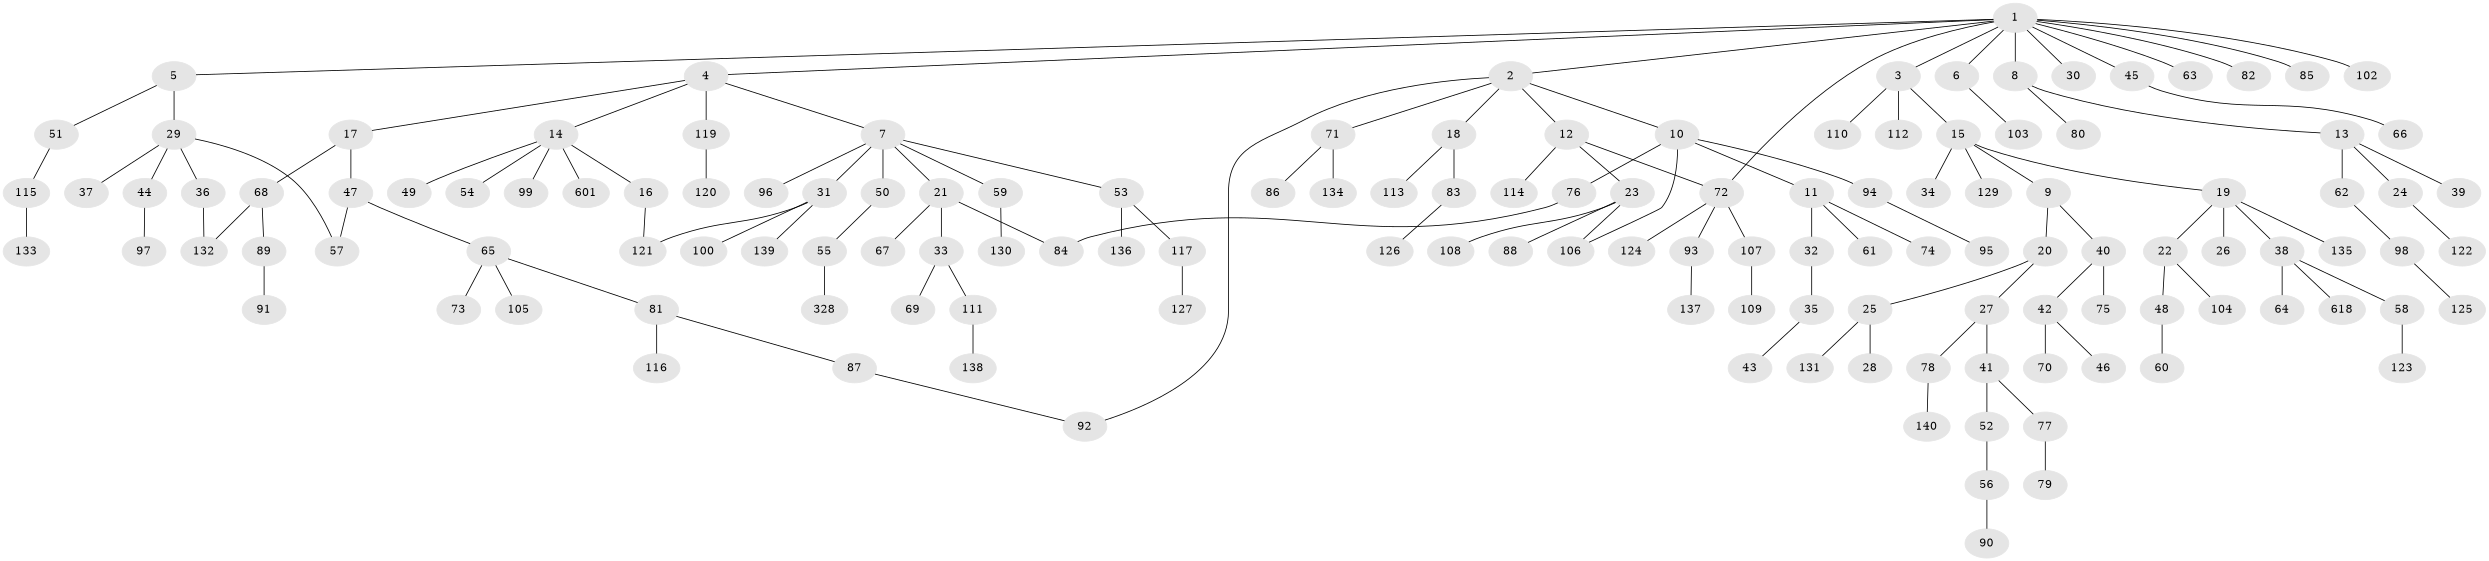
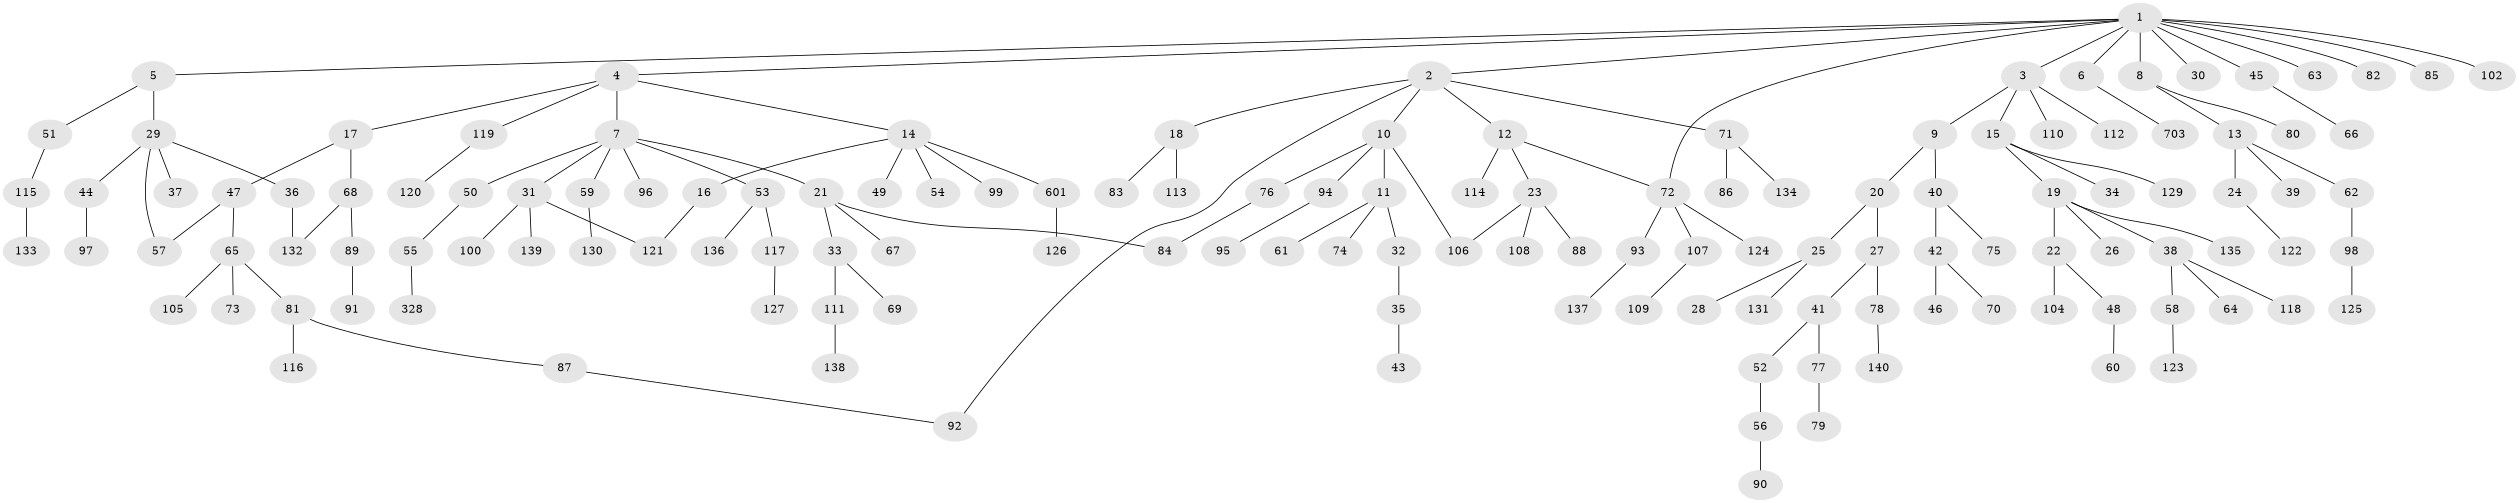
node "103": label "103" -> "703"
edge "15" -- "9": now "3" -- "9"
edge "83" -- "126": now "601" -- "126"
node "618": label "618" -> "118"
